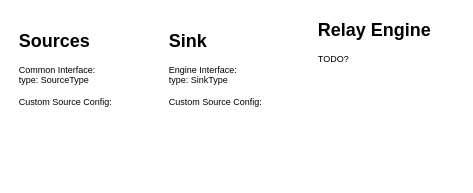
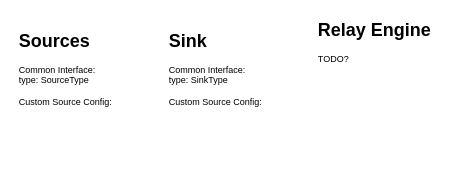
node "Sink Engine Interface: type: SinkType Custom Source Config:": label "Sink Engine Interface: type: SinkType Custom Source Config:" -> "Sink Common Interface: type: SinkType Custom Source Config:"
